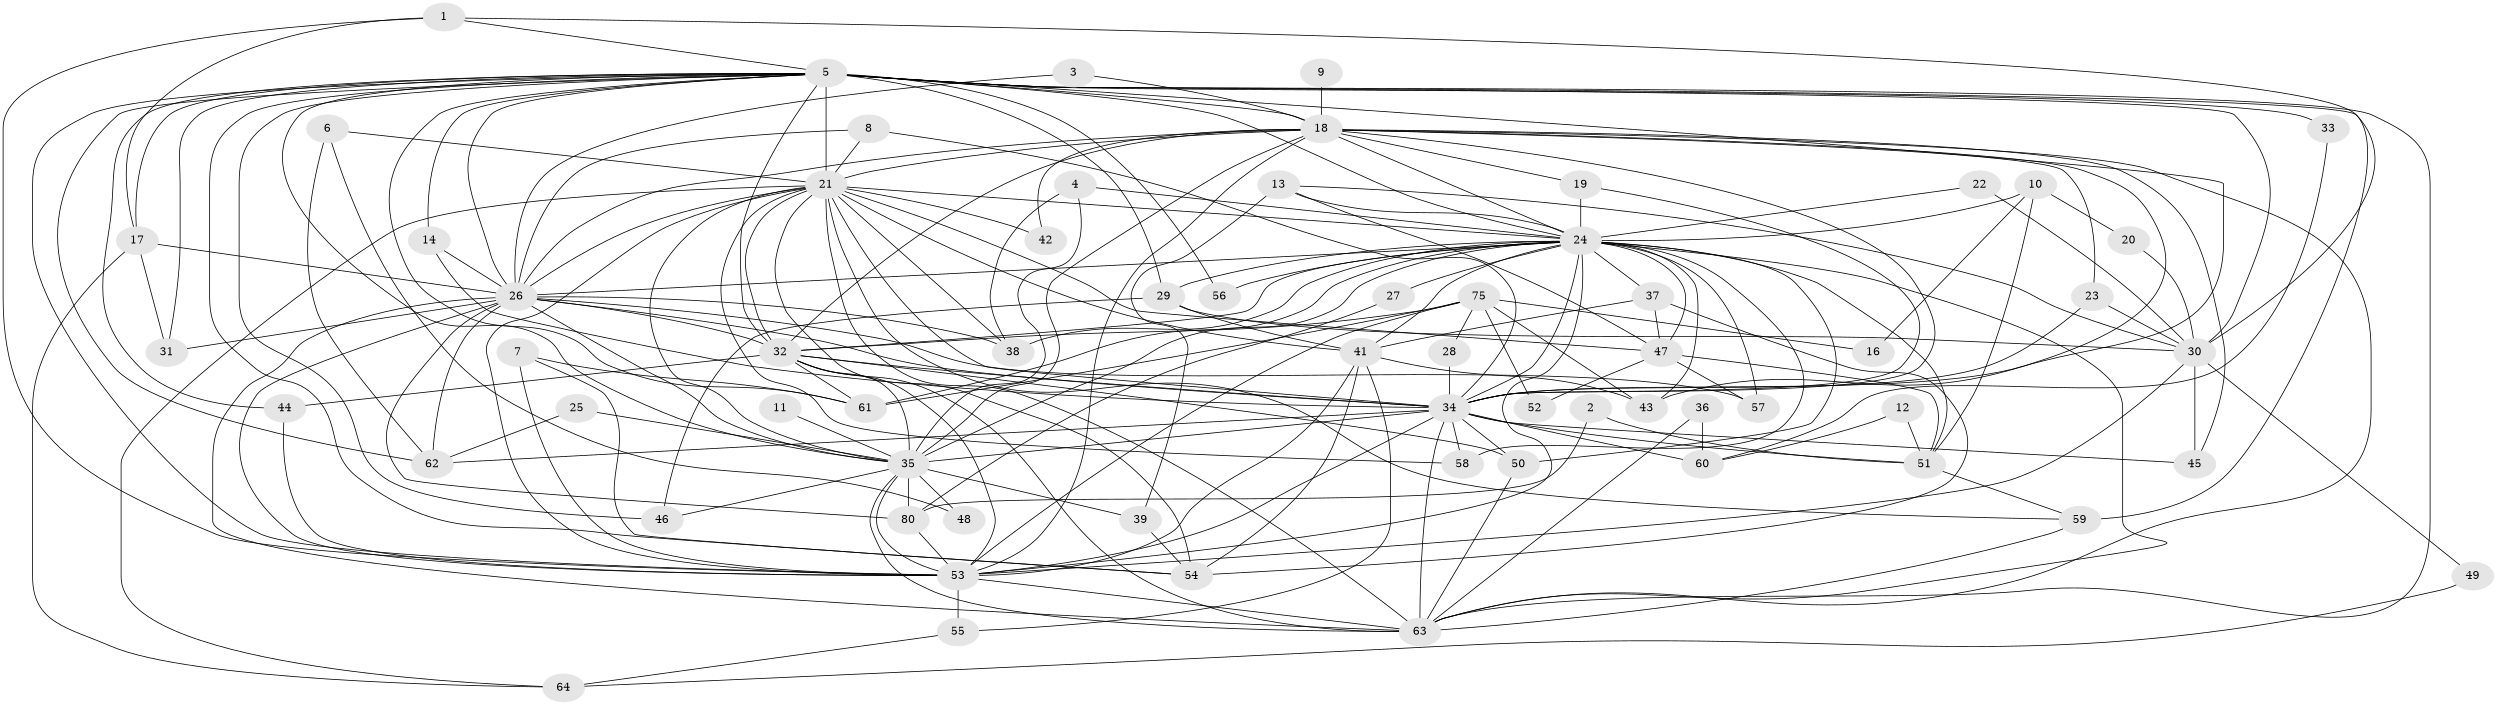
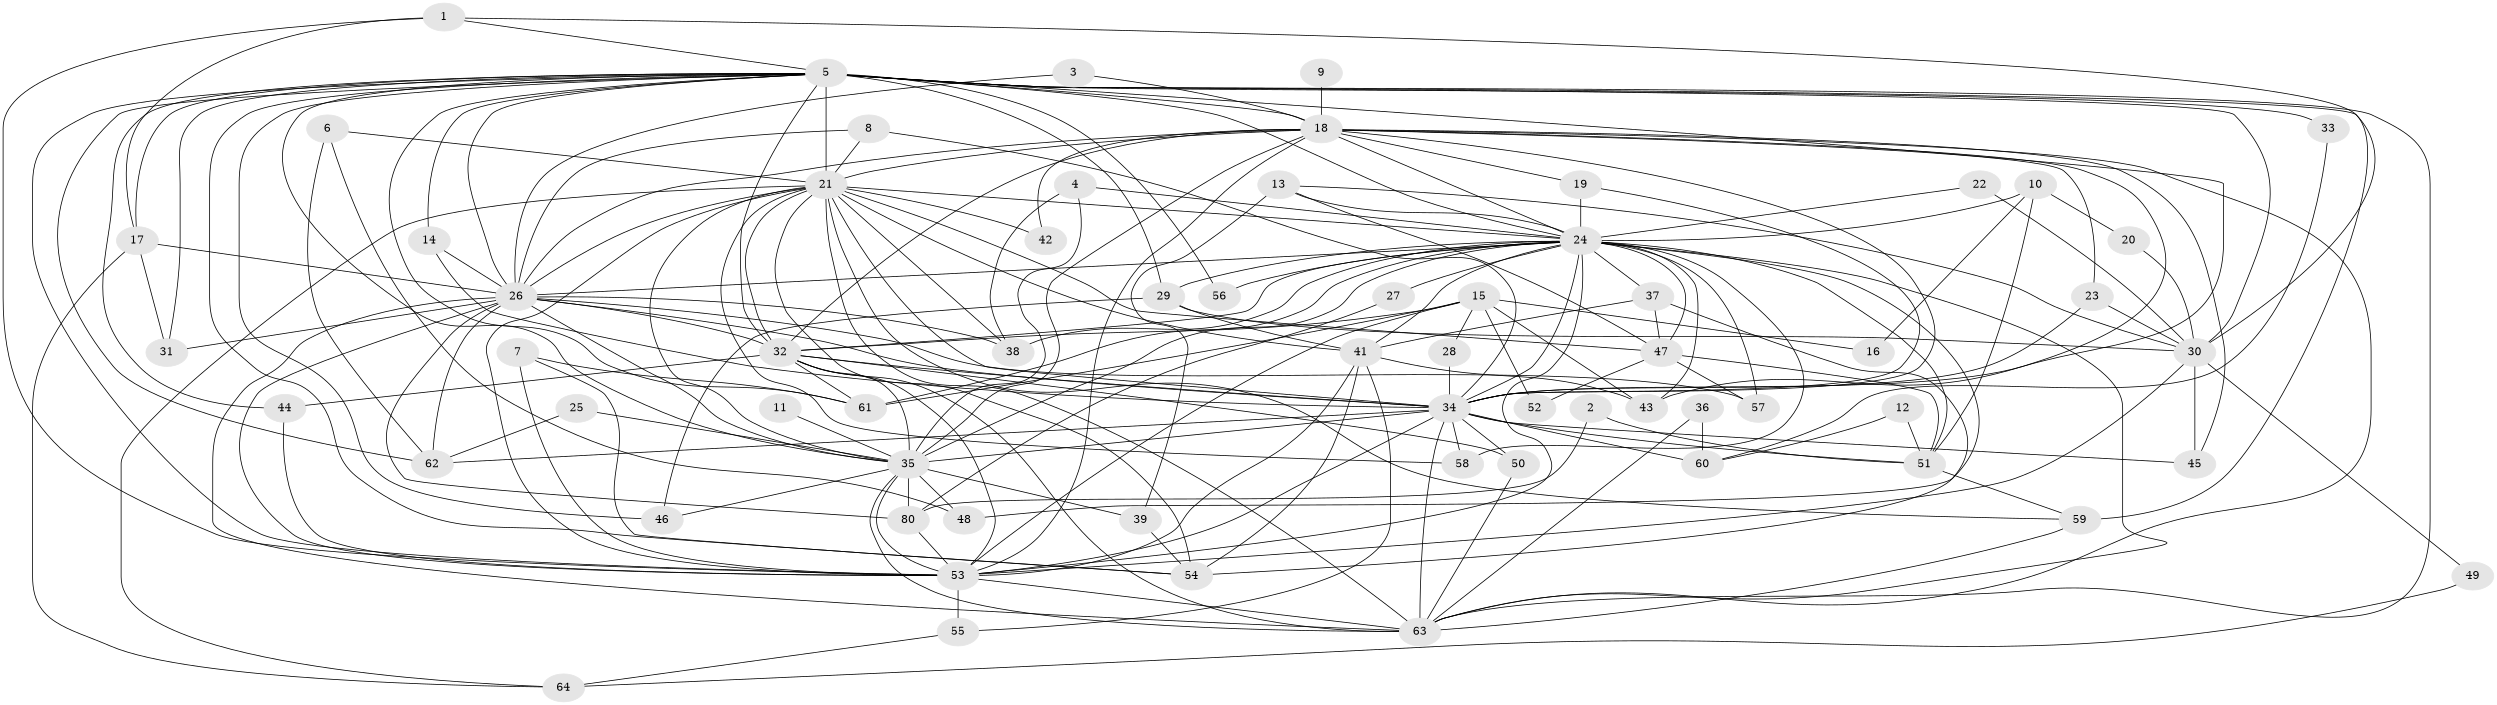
node "75": label "75" -> "15"
edge "24" -- "50": now "24" -- "48"
